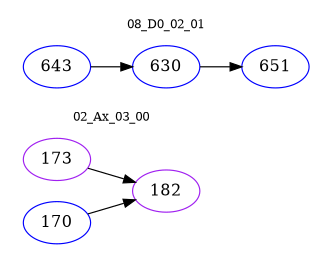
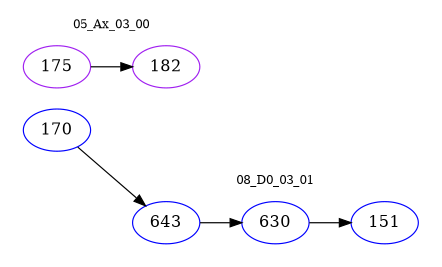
cluster "08_D0_02_01": label "08_D0_02_01" -> "08_D0_03_01"
node "651": label "651" -> "151"
cluster "02_Ax_03_00": label "02_Ax_03_00" -> "05_Ax_03_00"
node "173": label "173" -> "175"
edge "170" -> "182": now "170" -> "643"
